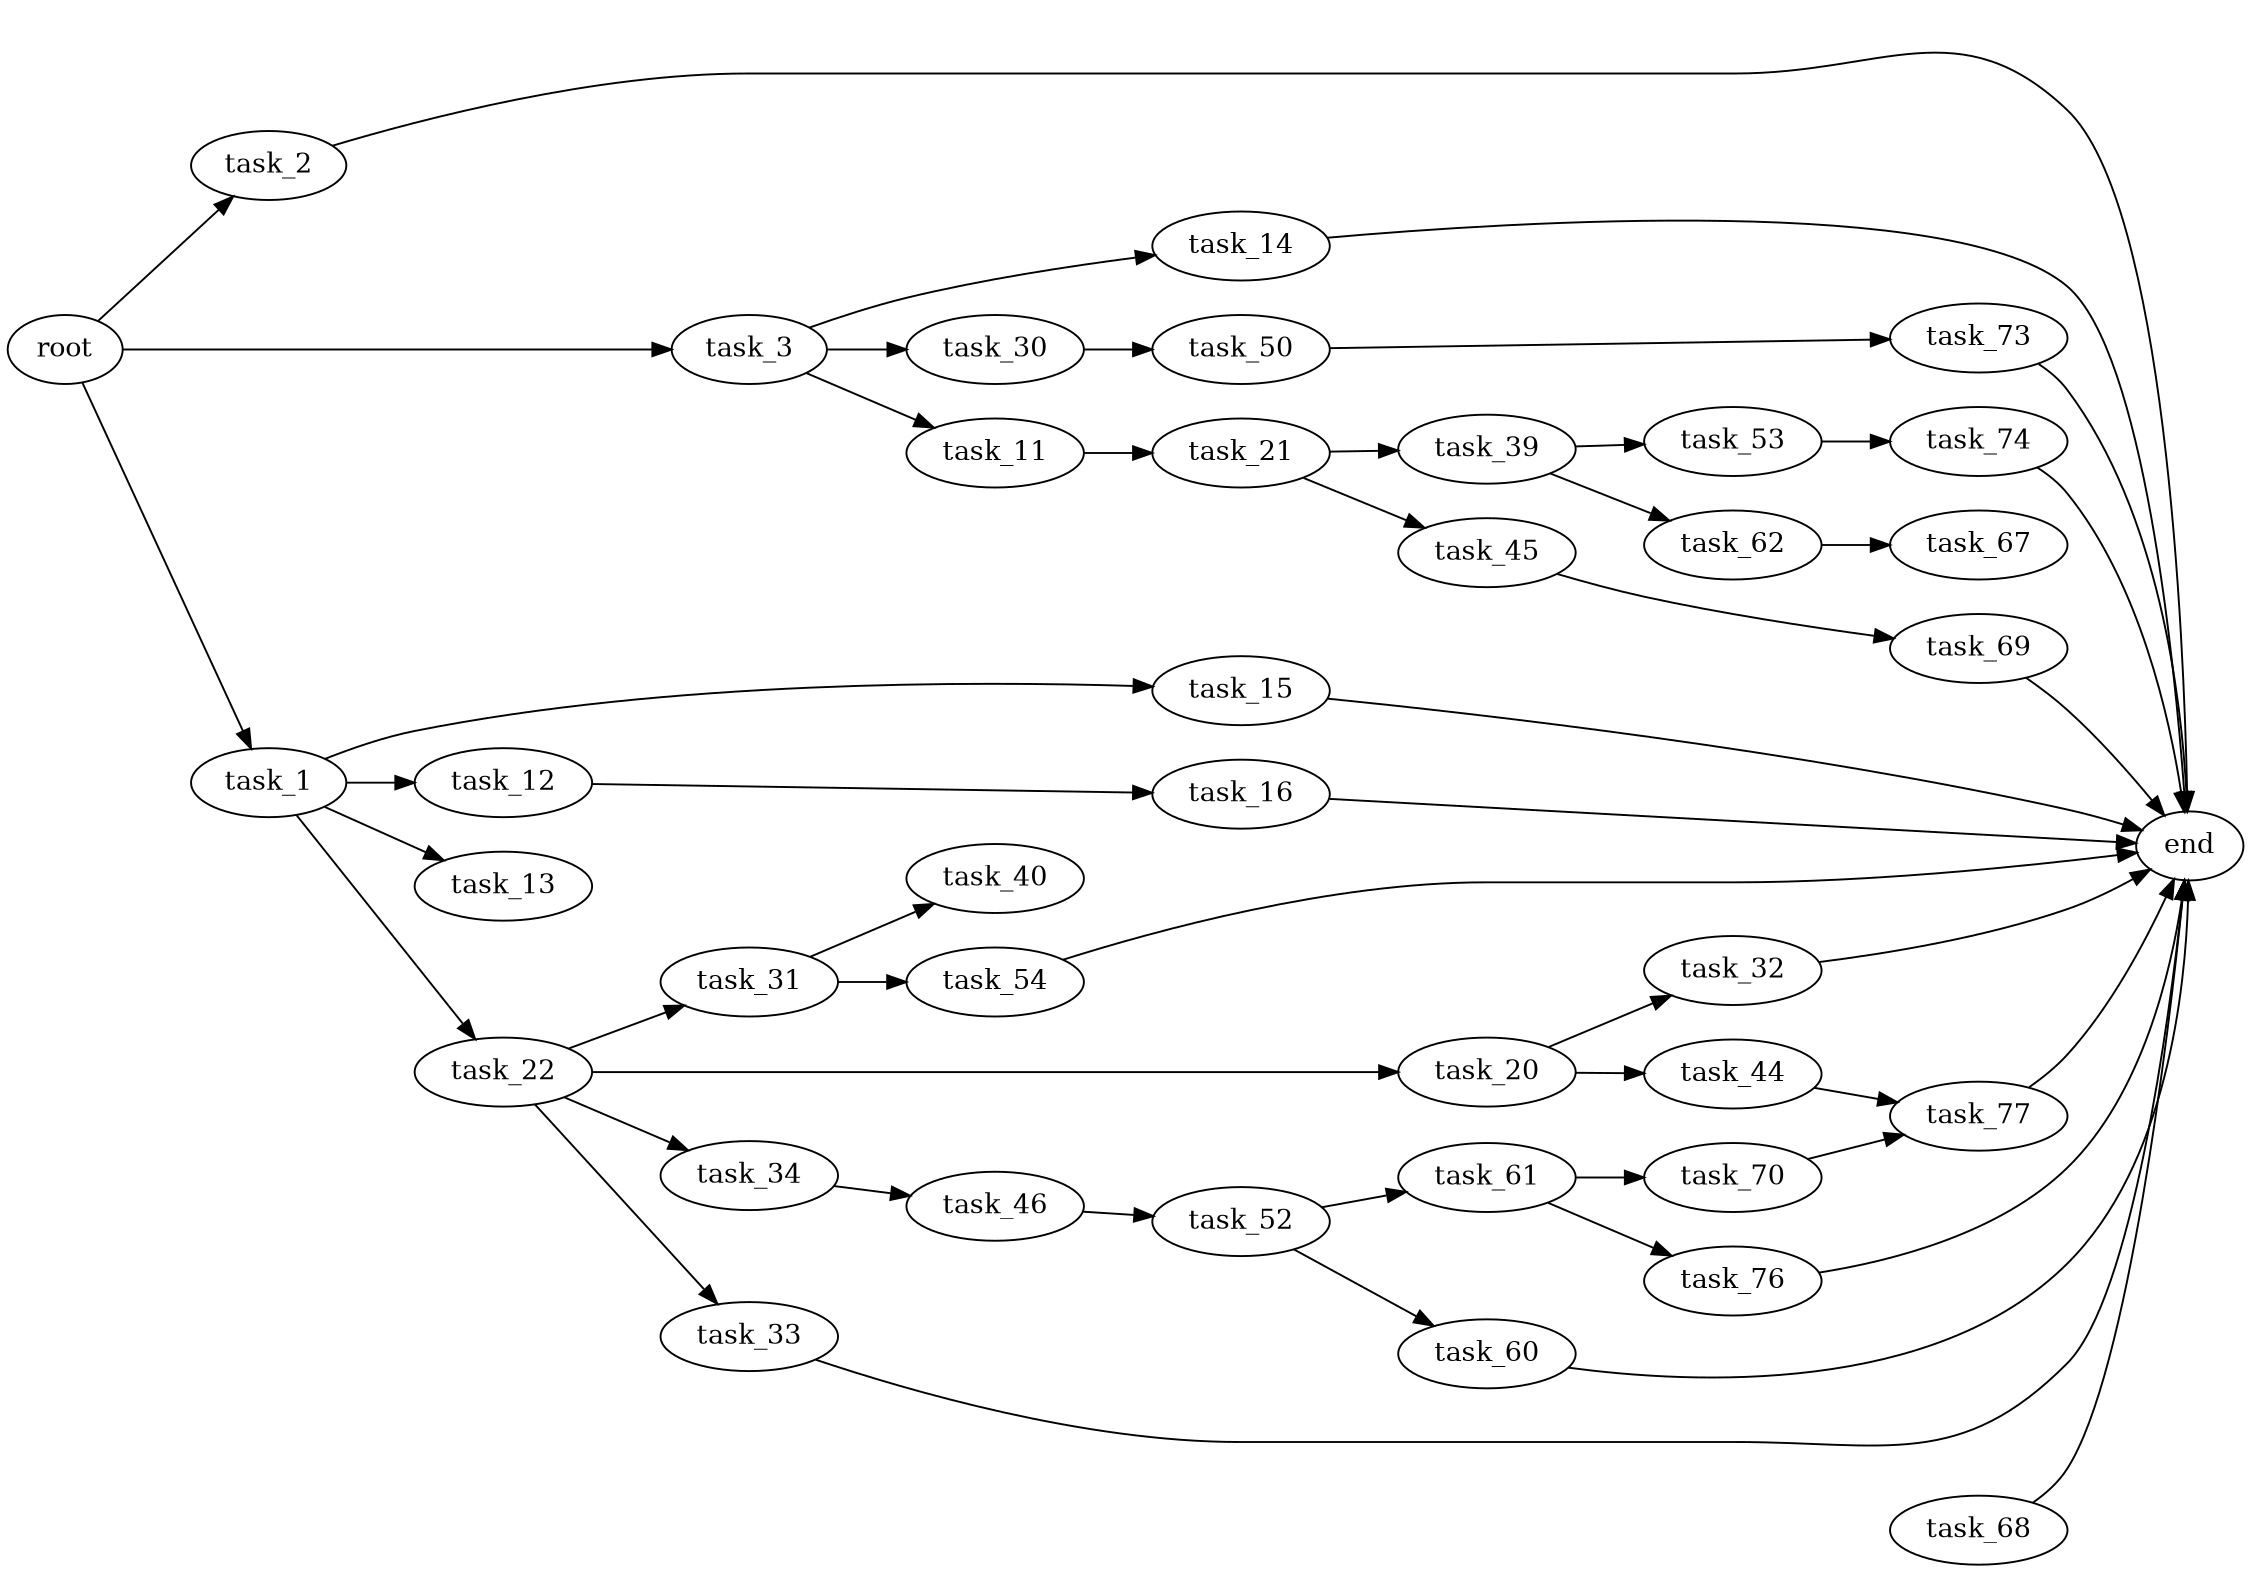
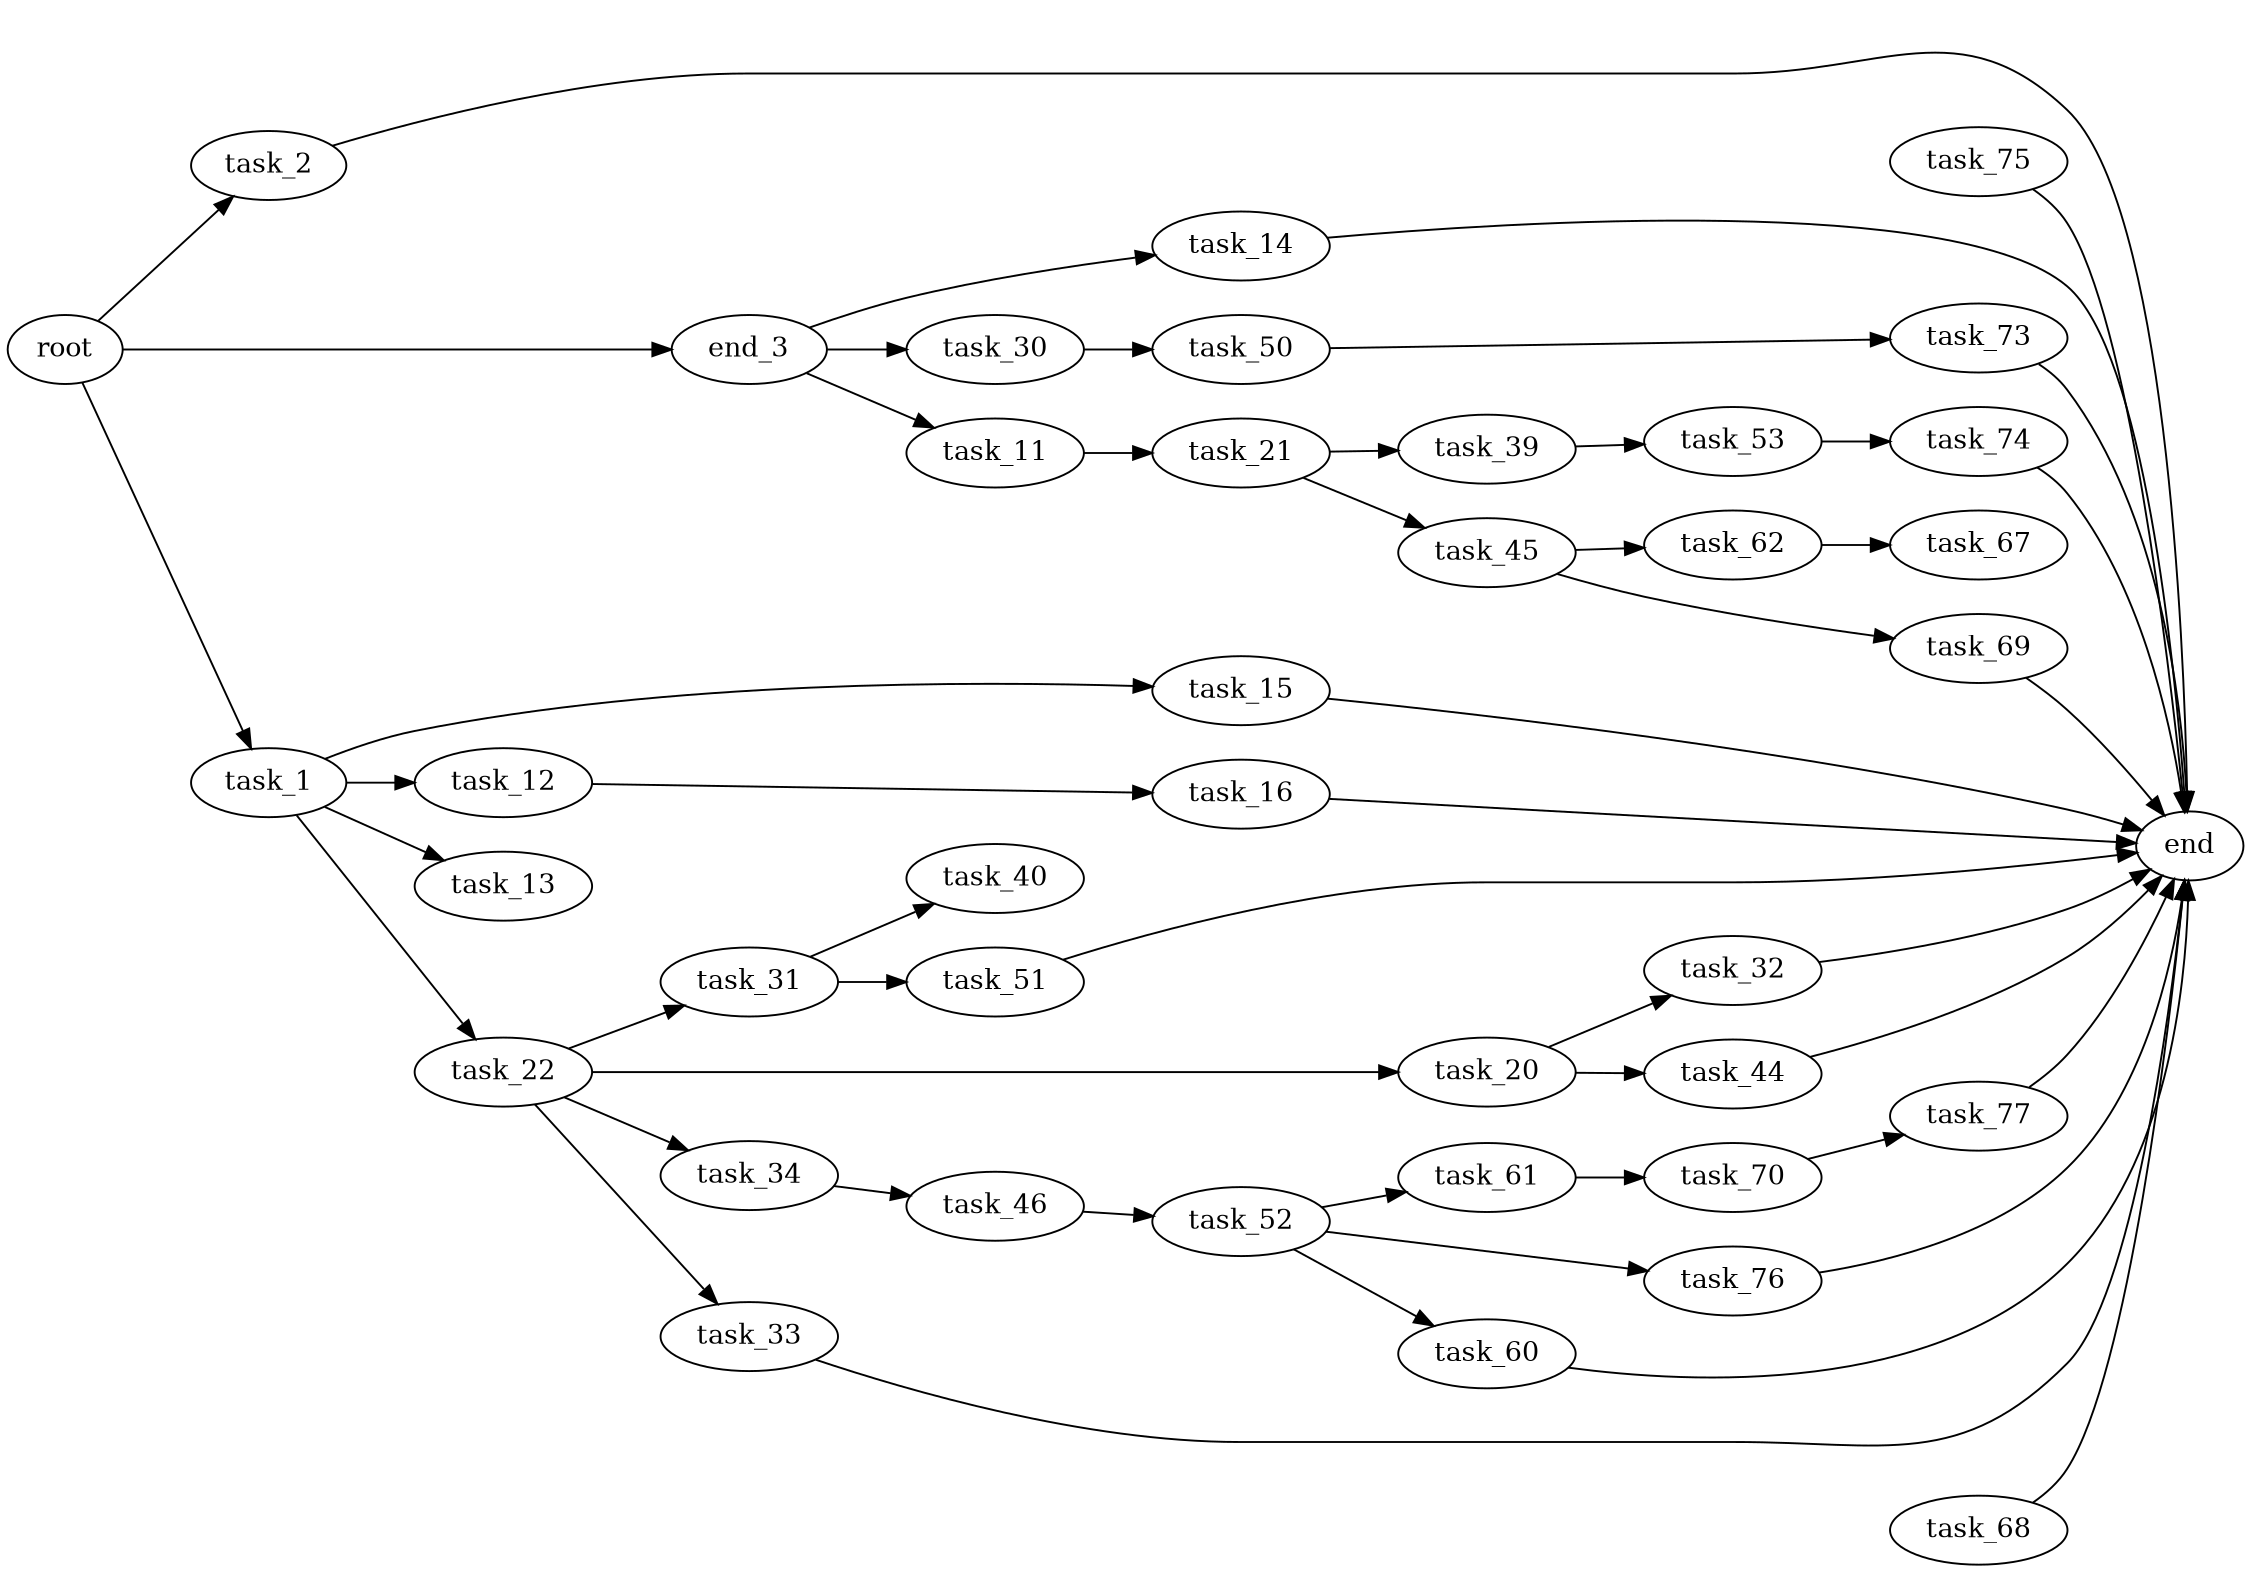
node "task_75": added
node "task_3": label "task_3" -> "end_3"
edge "task_39" -> "task_62": now "task_45" -> "task_62"
node "task_54": label "task_54" -> "task_51"
edge "task_44" -> "task_77": now "task_44" -> "end"
edge "task_61" -> "task_76": now "task_52" -> "task_76"
